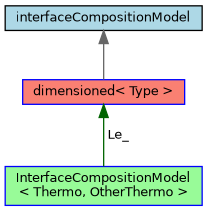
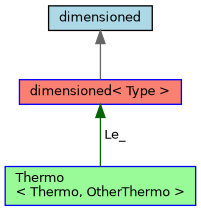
node "interfaceCompositionModel": label "interfaceCompositionModel" -> "dimensioned"
node "InterfaceCompositionModel < Thermo, OtherThermo >": label "InterfaceCompositionModel < Thermo, OtherThermo >" -> "Thermo < Thermo, OtherThermo >"
